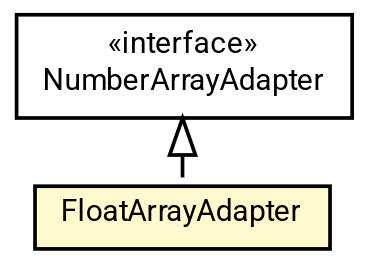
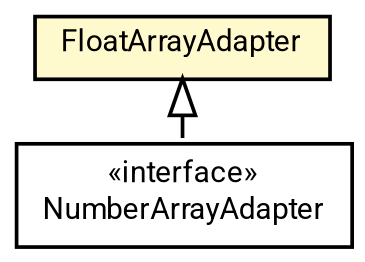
edge "FloatArrayAdapter" -> "NumberArrayAdapter": reversed
